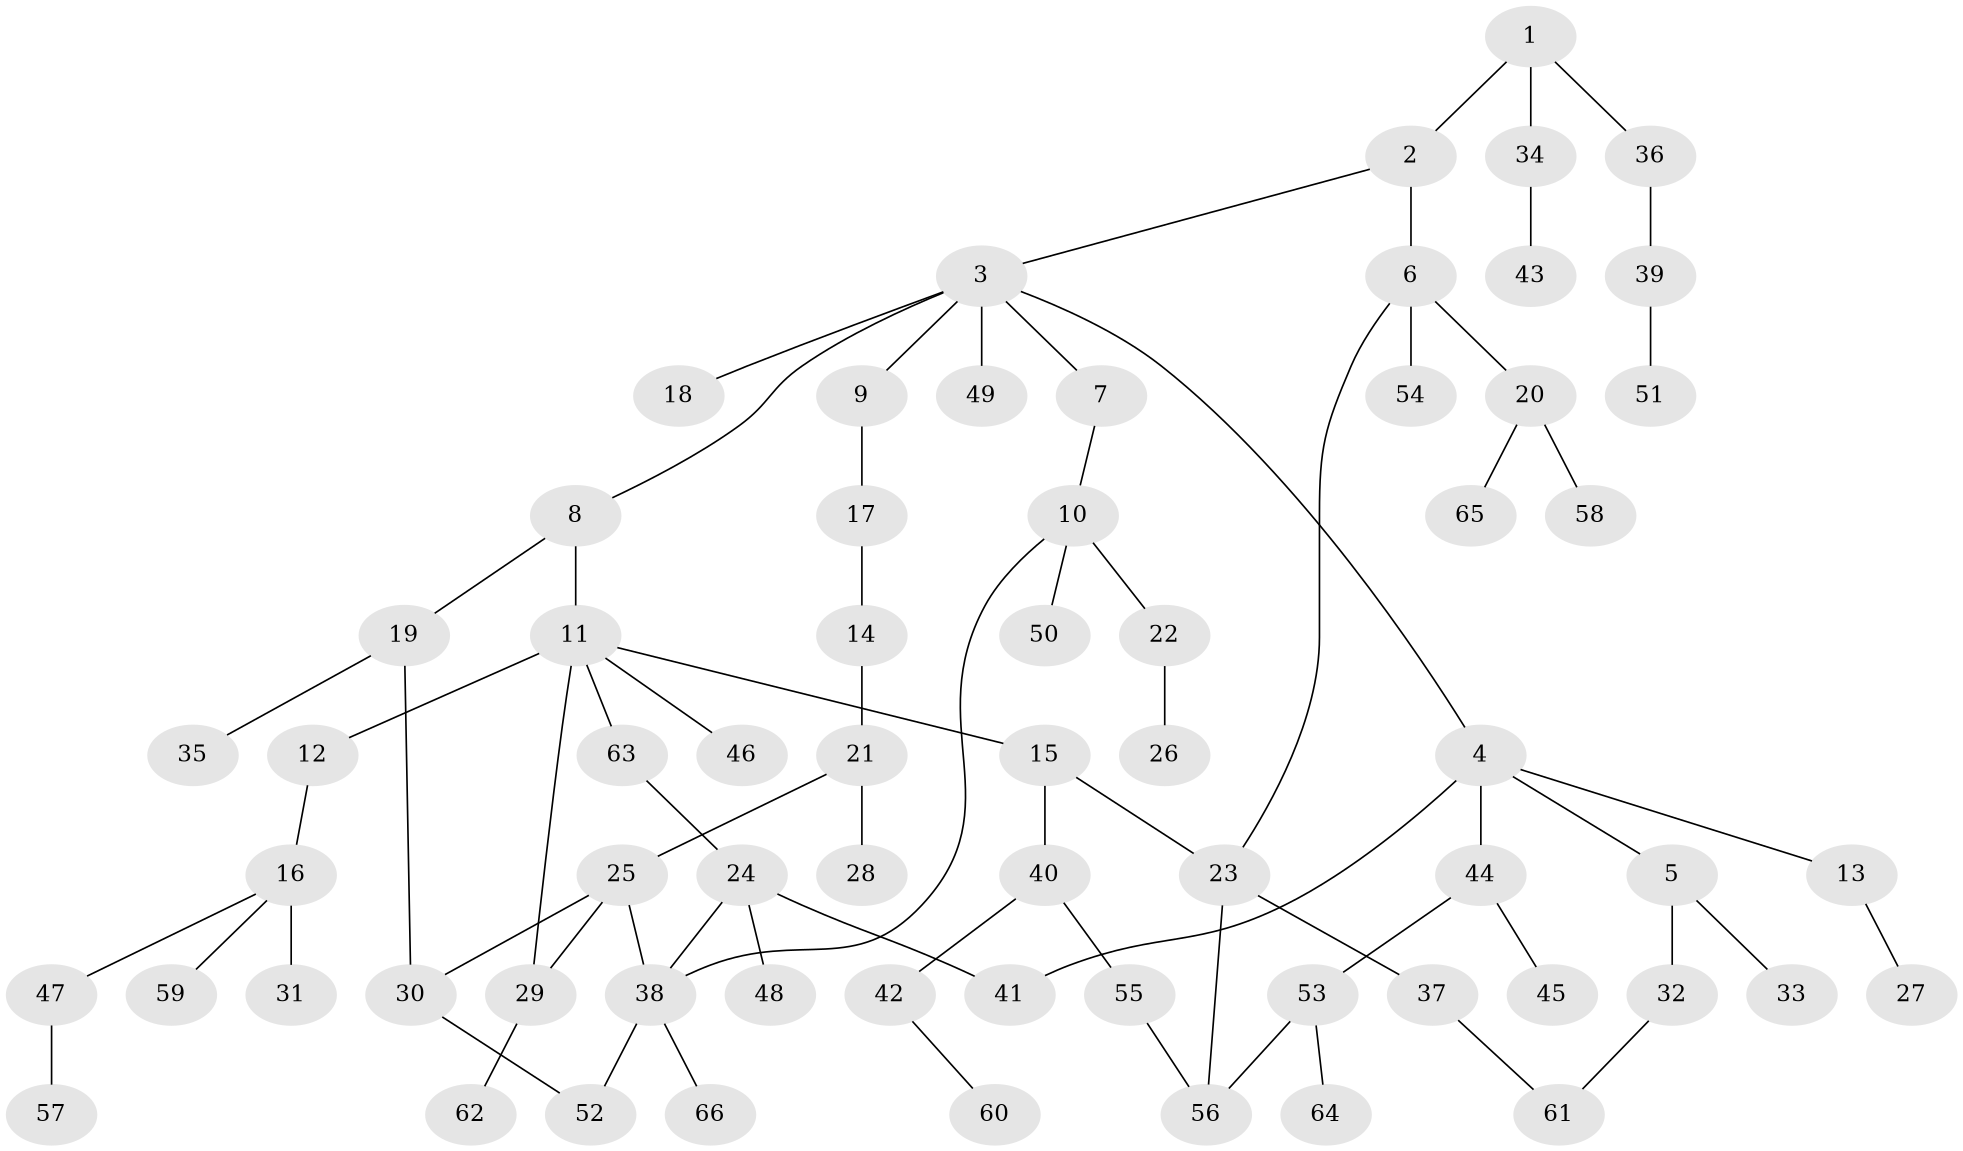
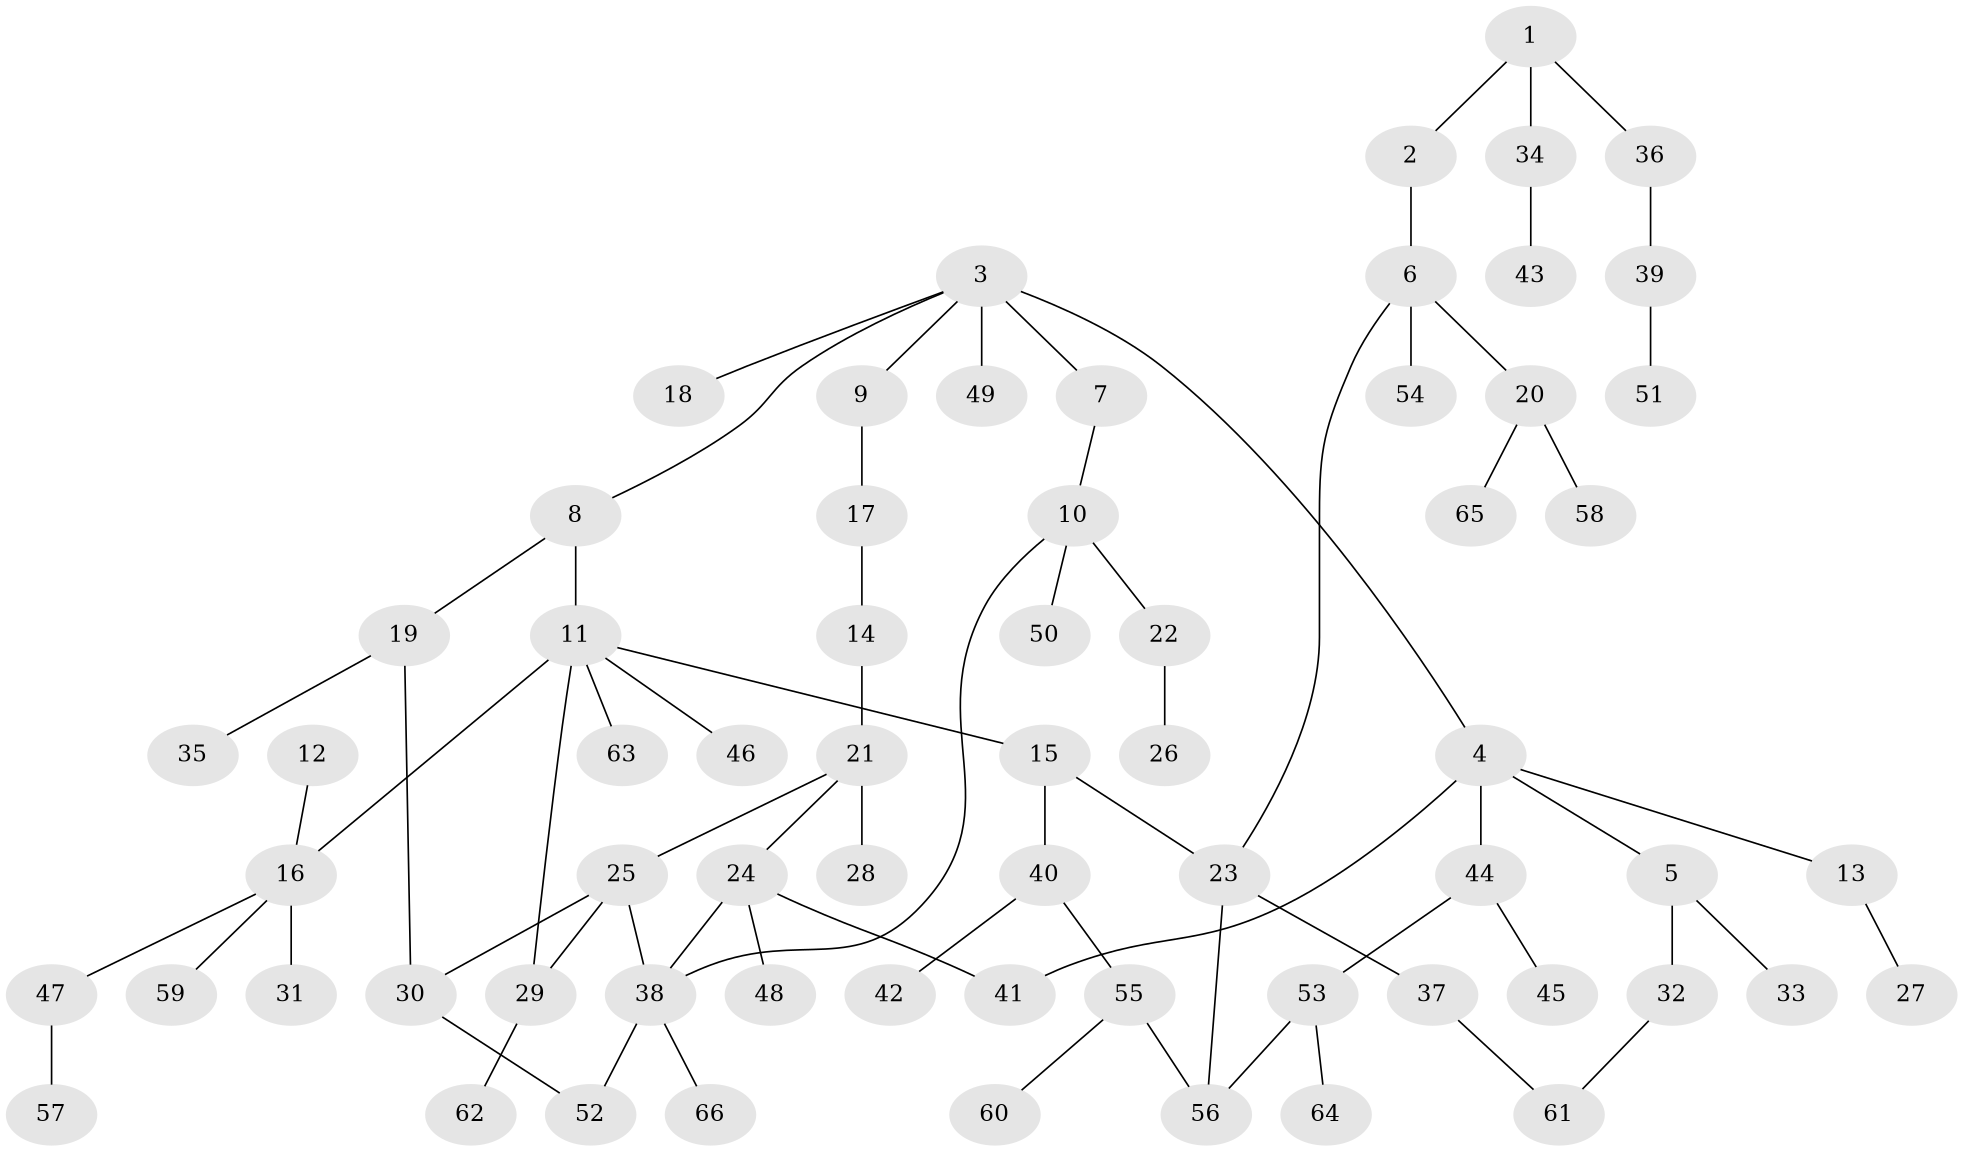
edge "2" -- "3": removed
edge "11" -- "12": now "11" -- "16"
edge "63" -- "24": now "21" -- "24"
edge "42" -- "60": now "55" -- "60"
